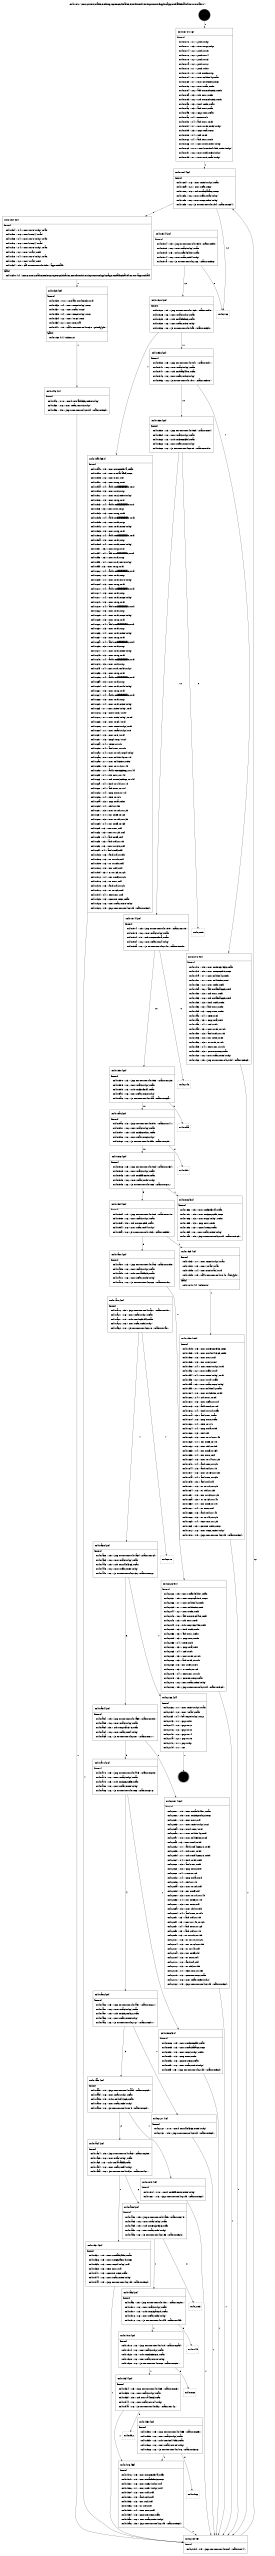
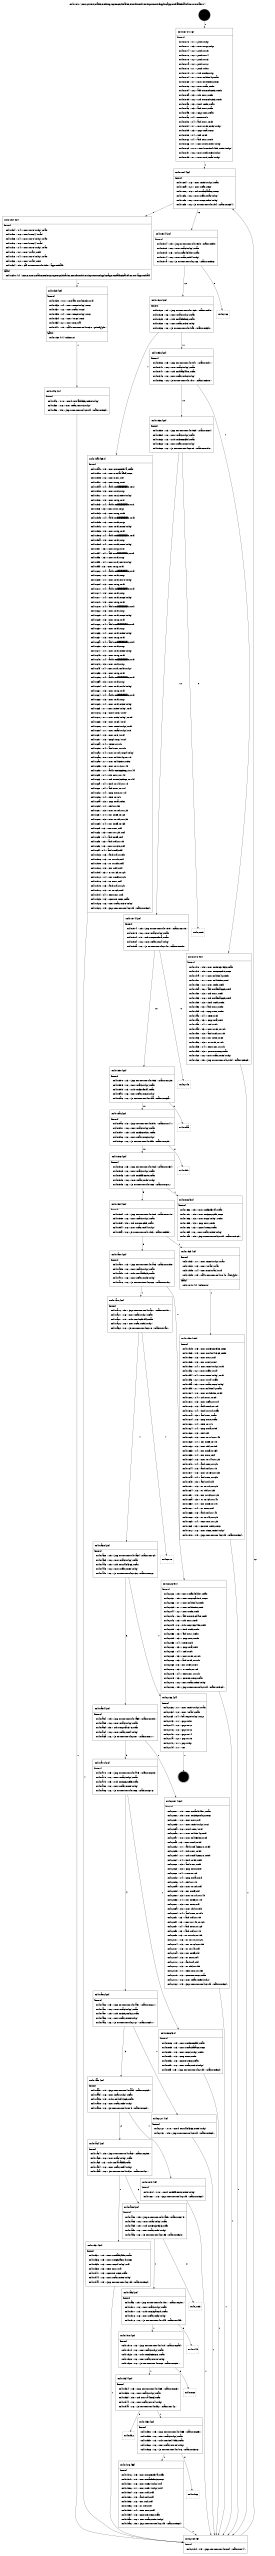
edge "0x4018e4 [32]" -> "0x4021c6": now "0x4018e4 [32]" -> "0x401904 [28]"
edge "0x401a00 [28]" -> "0x401a1c [28]": added, label "7"
edge "0x401b34 [28]" -> "0x401b76 [53]": now "0x401b34 [28]" -> "0x401b50 [28]"
